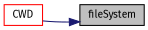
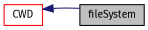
edge "CWD" -> "fileSystem": reversed
